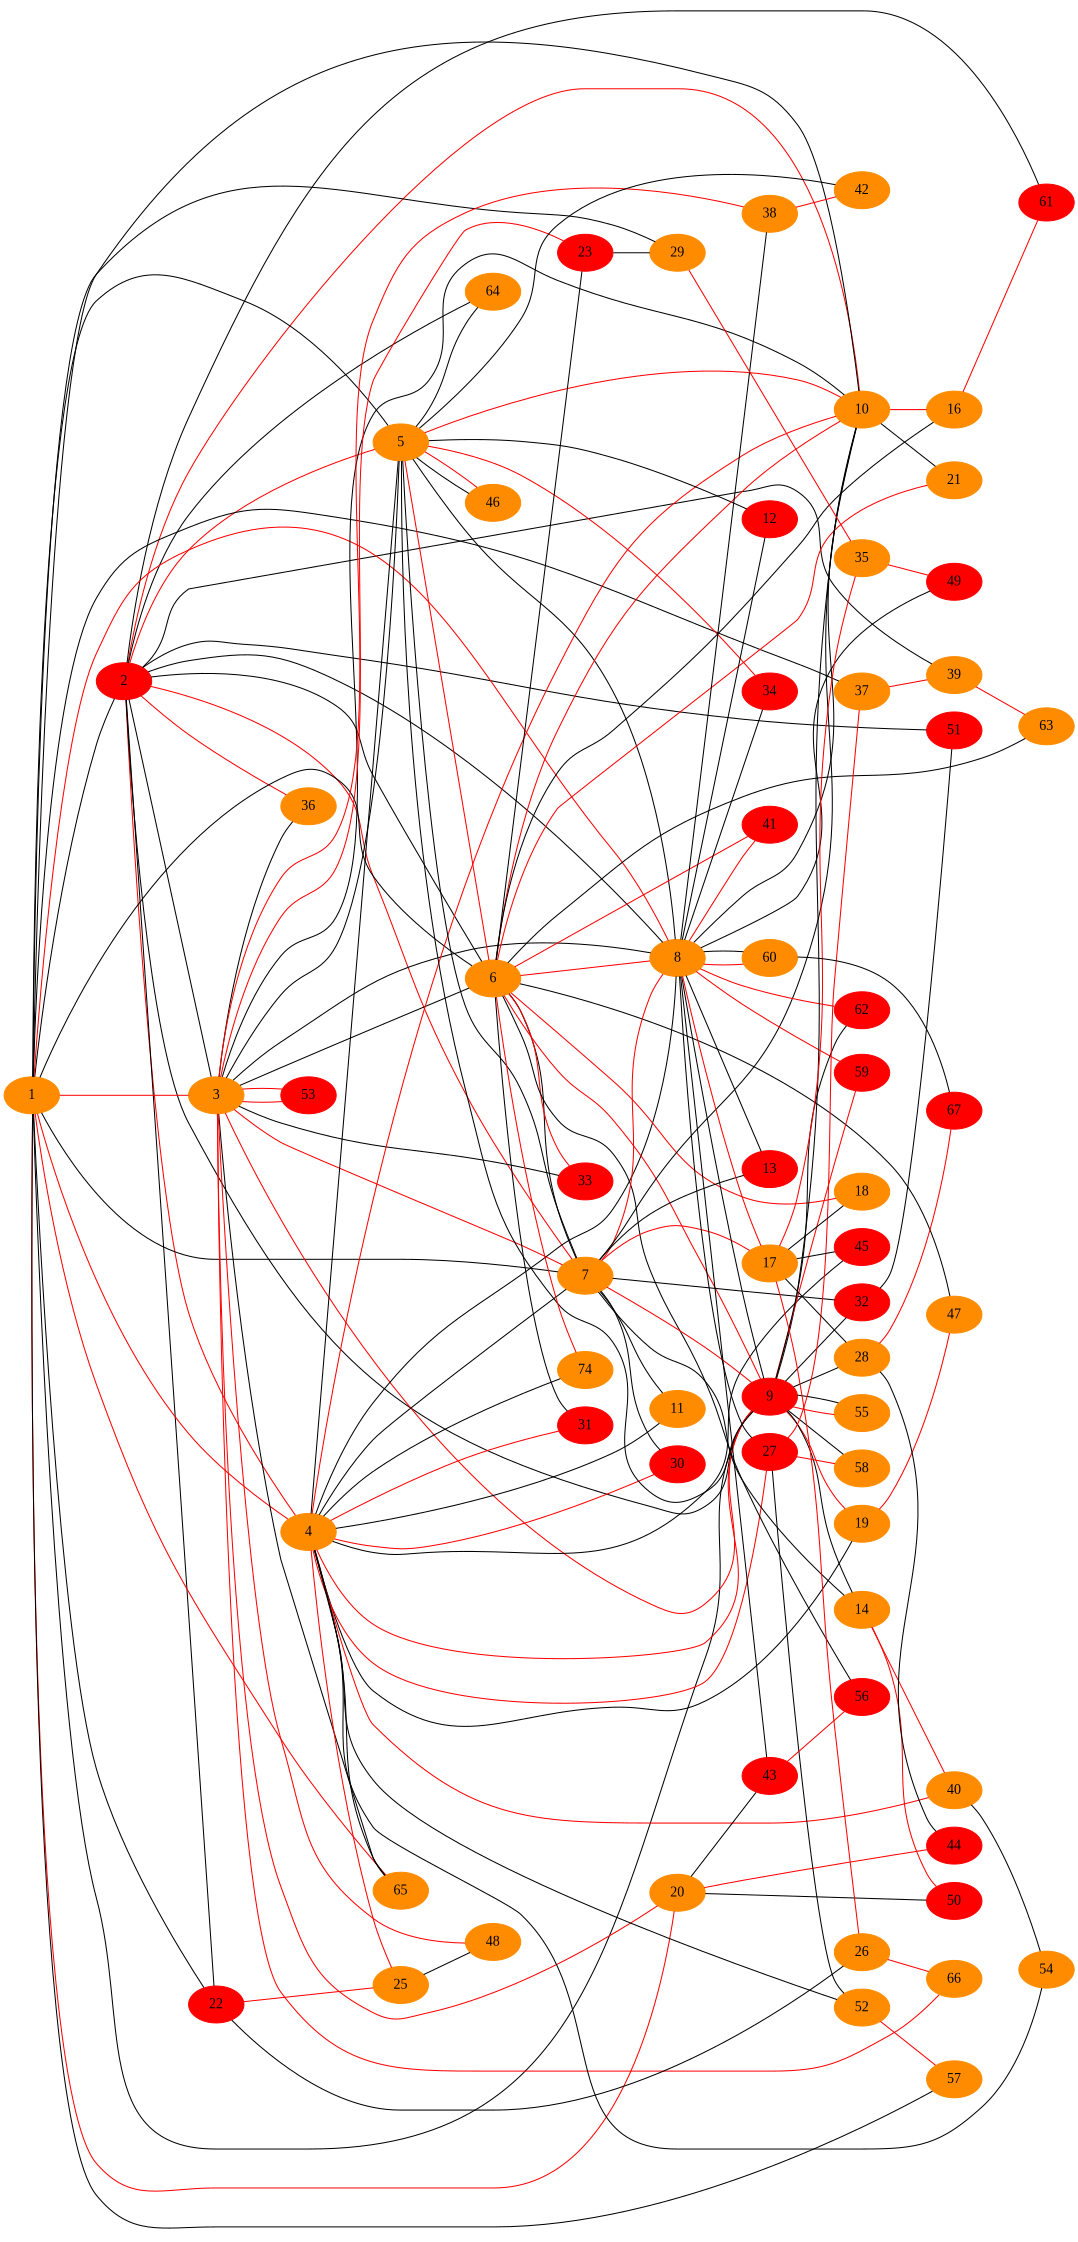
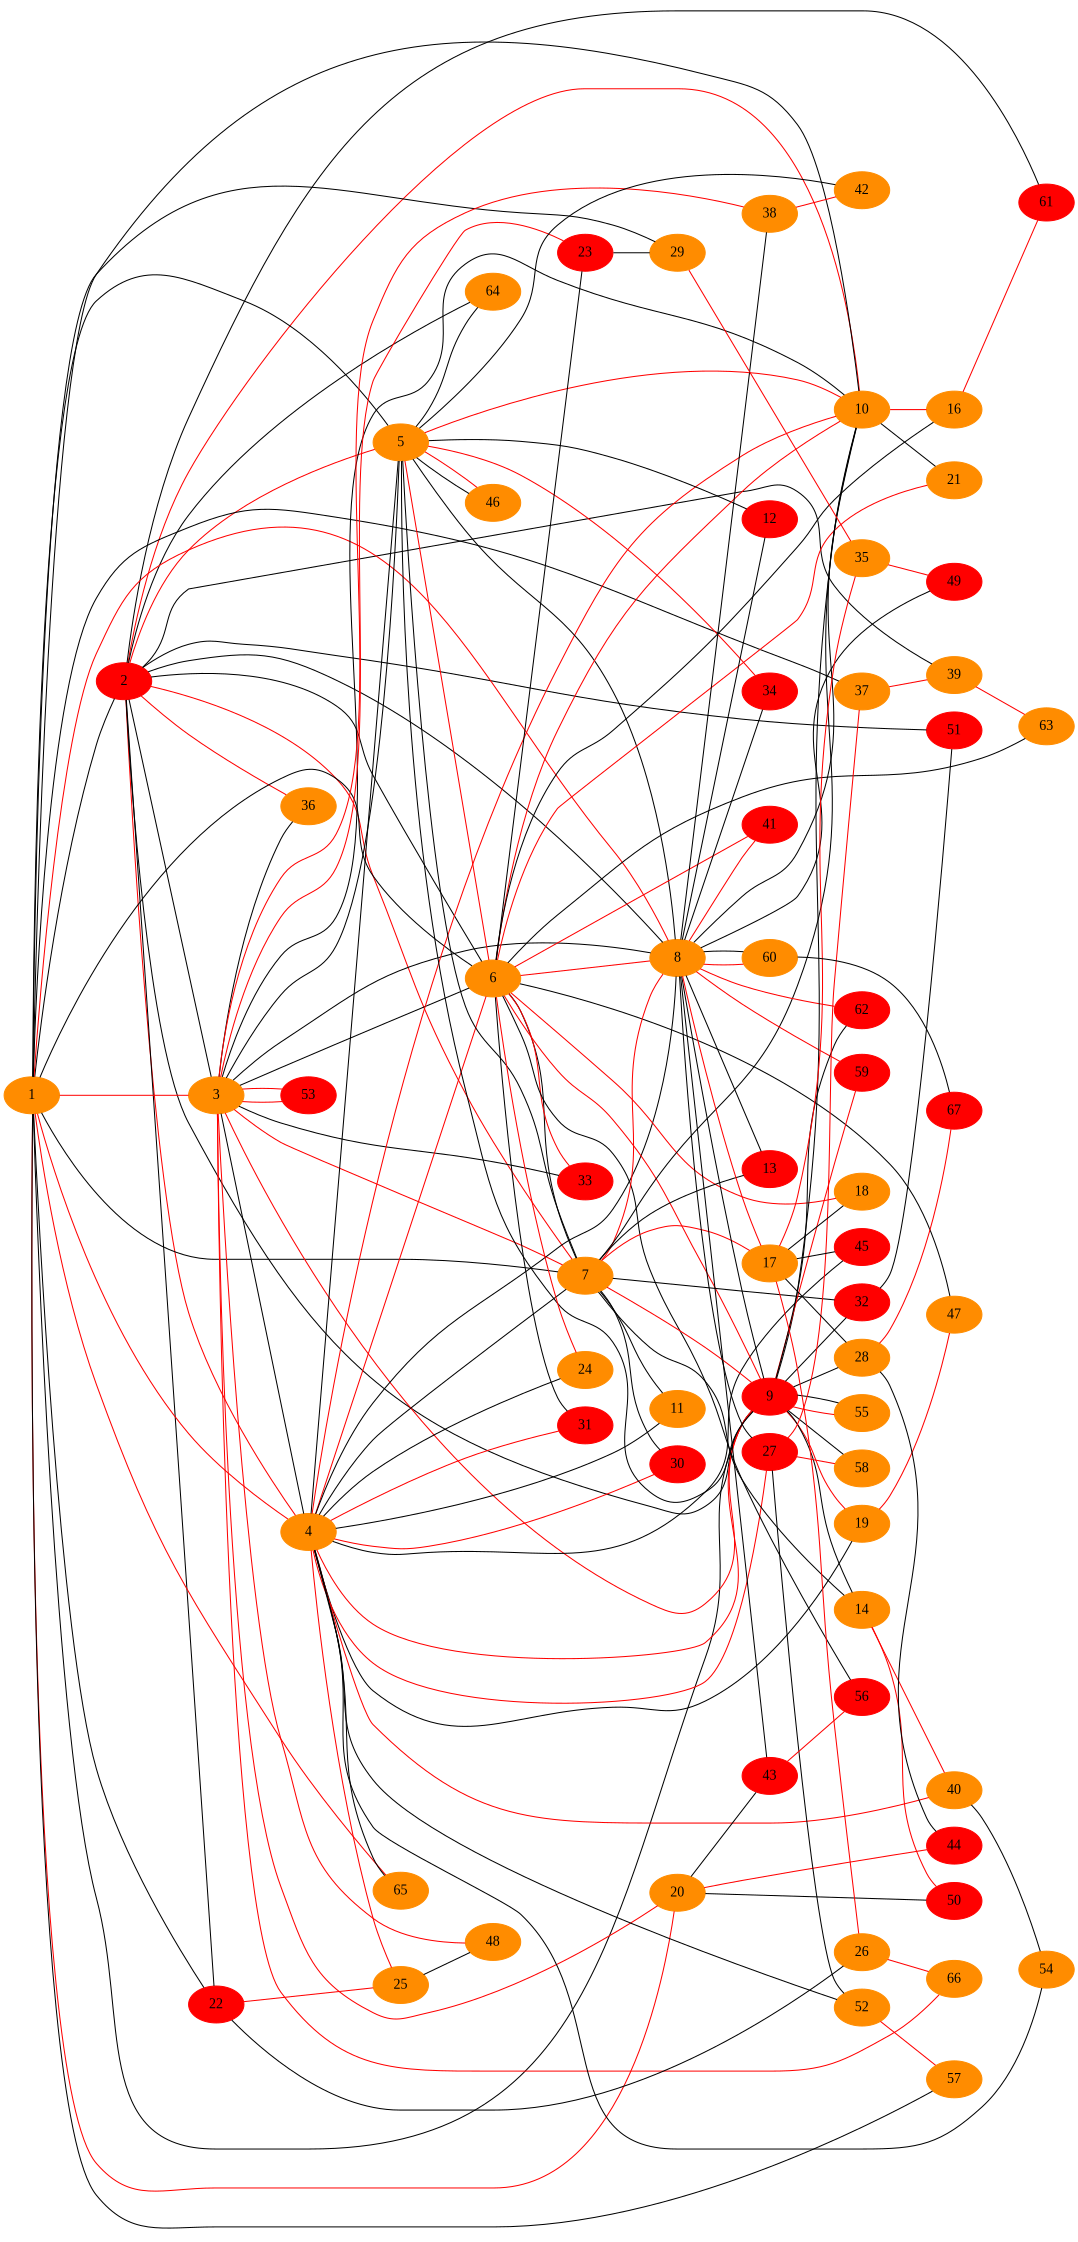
edge "6" -- "4": added
node "74": label "74" -> "24"
edge "3" -- "65": now "3" -- "4"
